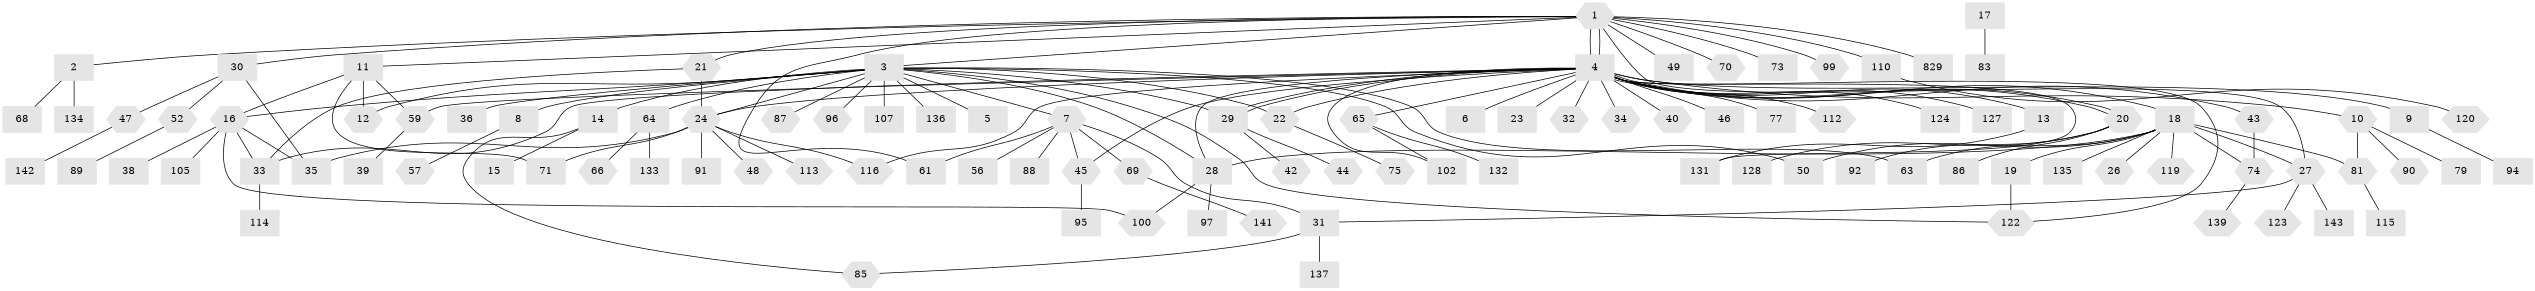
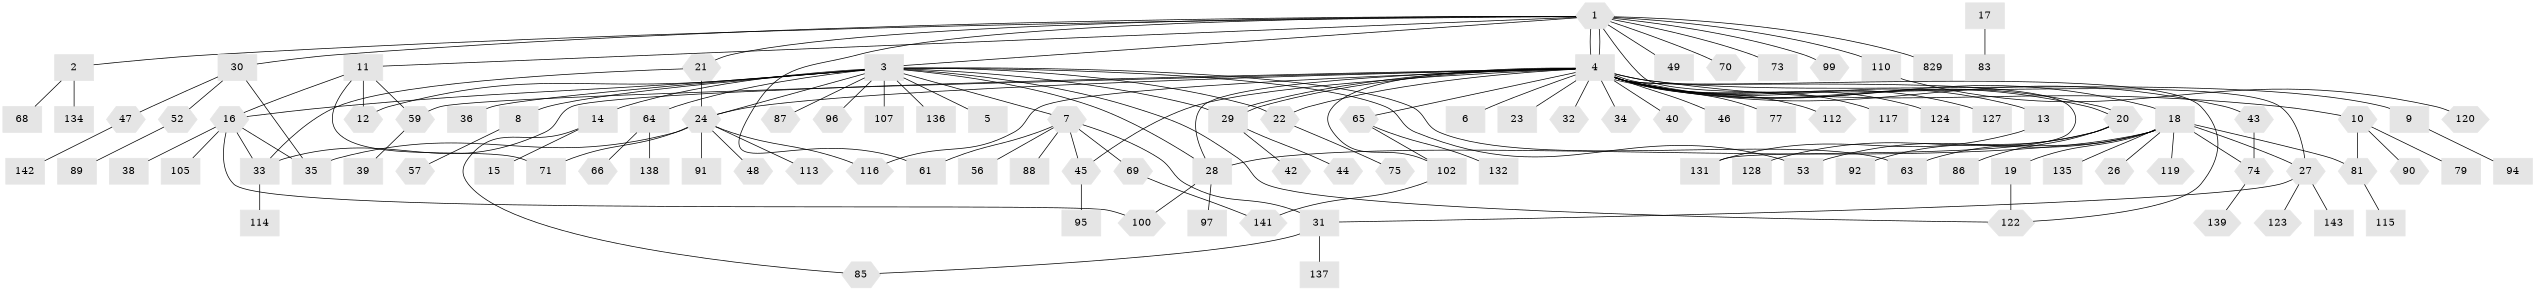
node "117": added
node "133": label "133" -> "138"
node "50": label "50" -> "53"
edge "102" -- "141": added
